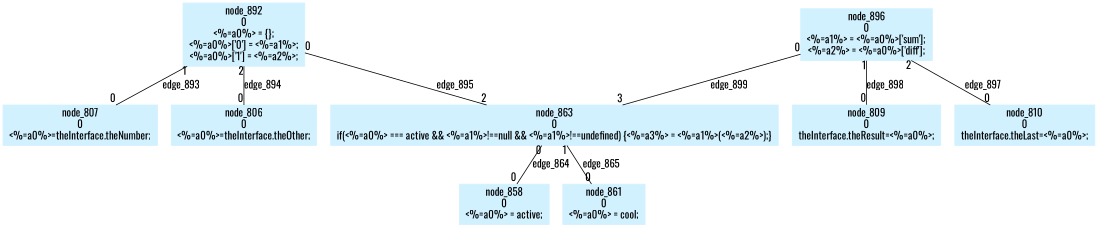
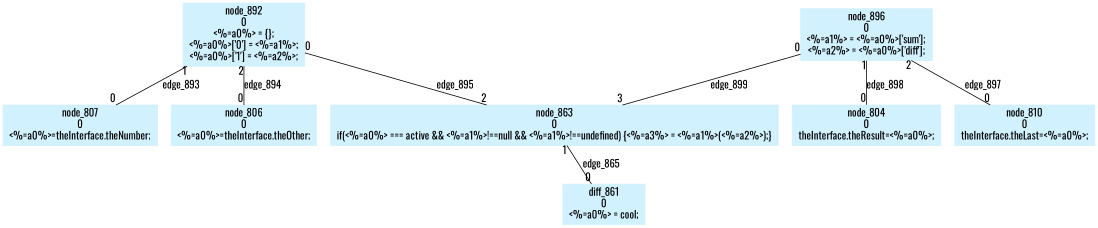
node "node_809 0 theInterface.theResult=<%=a0%>;": label "node_809 0 theInterface.theResult=<%=a0%>;" -> "node_804 0 theInterface.theResult=<%=a0%>;"
node "node_858 0 <%=a0%> = active;": removed
node "node_861 0 <%=a0%> = cool;": label "node_861 0 <%=a0%> = cool;" -> "diff_861 0 <%=a0%> = cool;"
